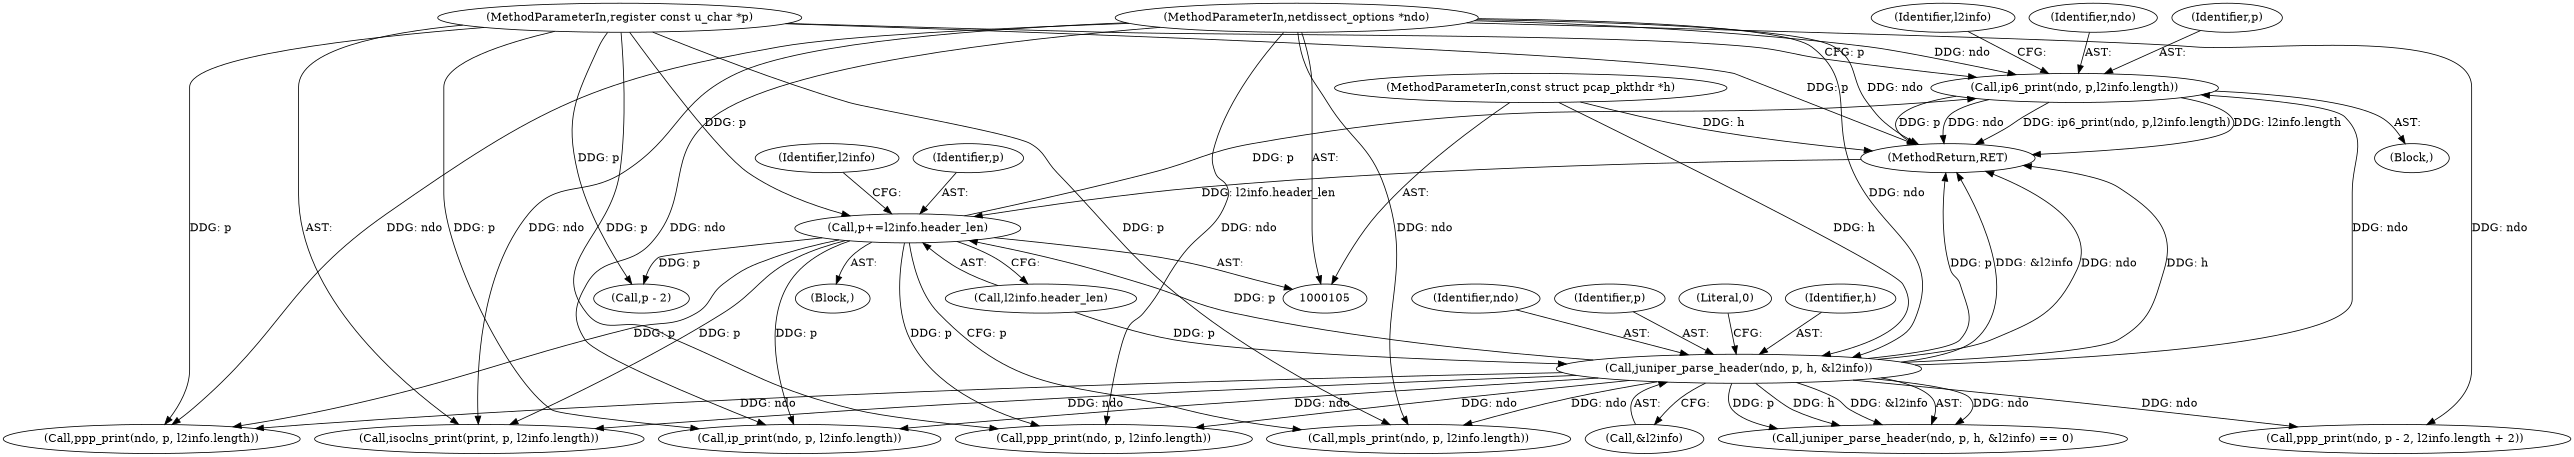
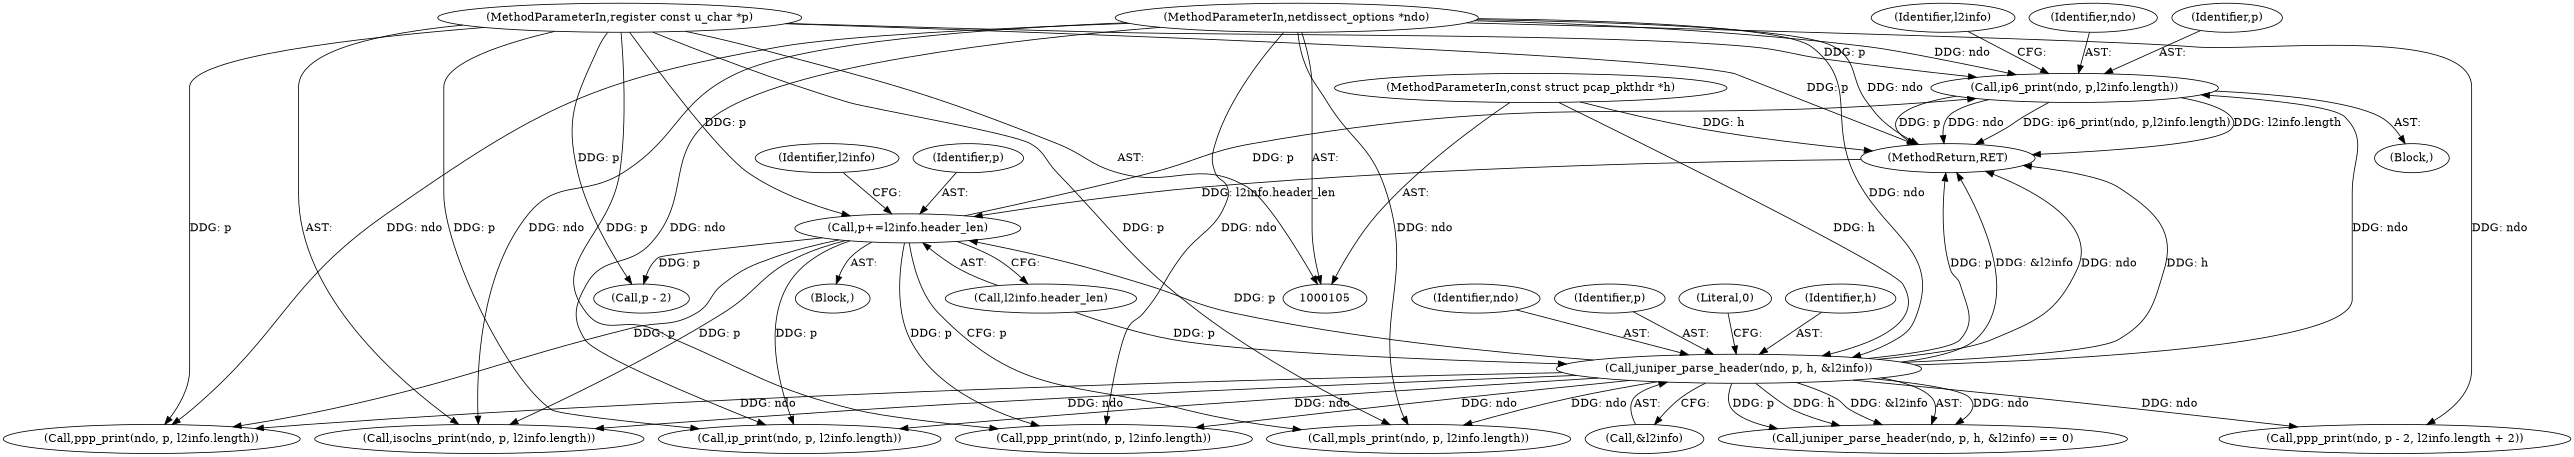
edge "(MethodParameterIn,register const u_char *p)" -> "(Call,ip6_print(ndo, p,l2info.length))": label "CFG: p" -> "DDG: p"
edge "(Call,p+=l2info.header_len)" -> "1000105": now "(MethodParameterIn,register const u_char *p)" -> "1000105"
node "(Call,isoclns_print(print, p, l2info.length))": label "(Call,isoclns_print(print, p, l2info.length))" -> "(Call,isoclns_print(ndo, p, l2info.length))"
